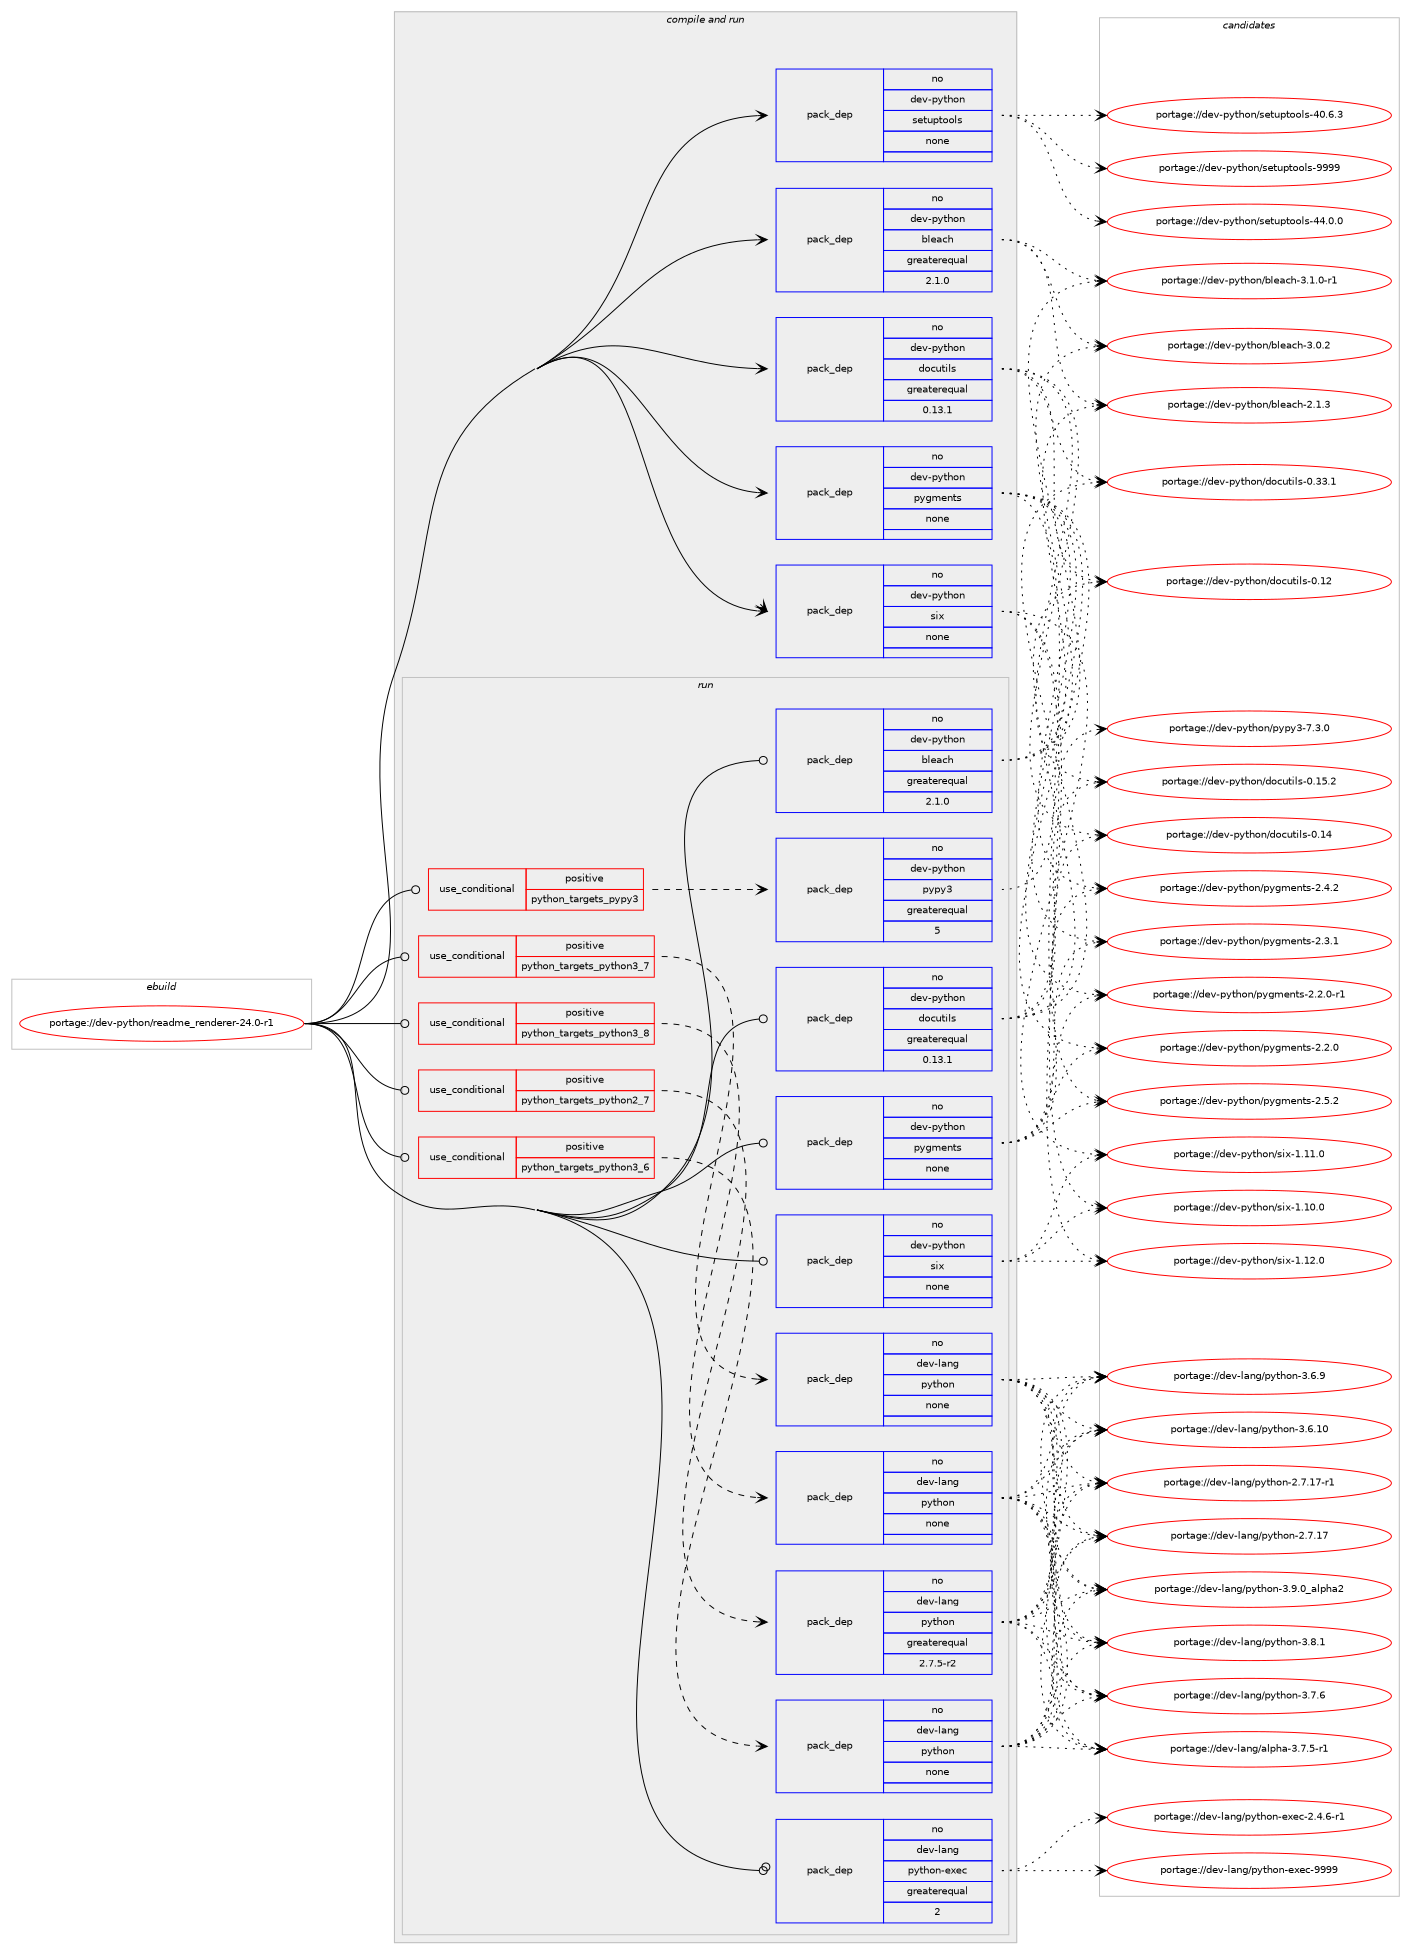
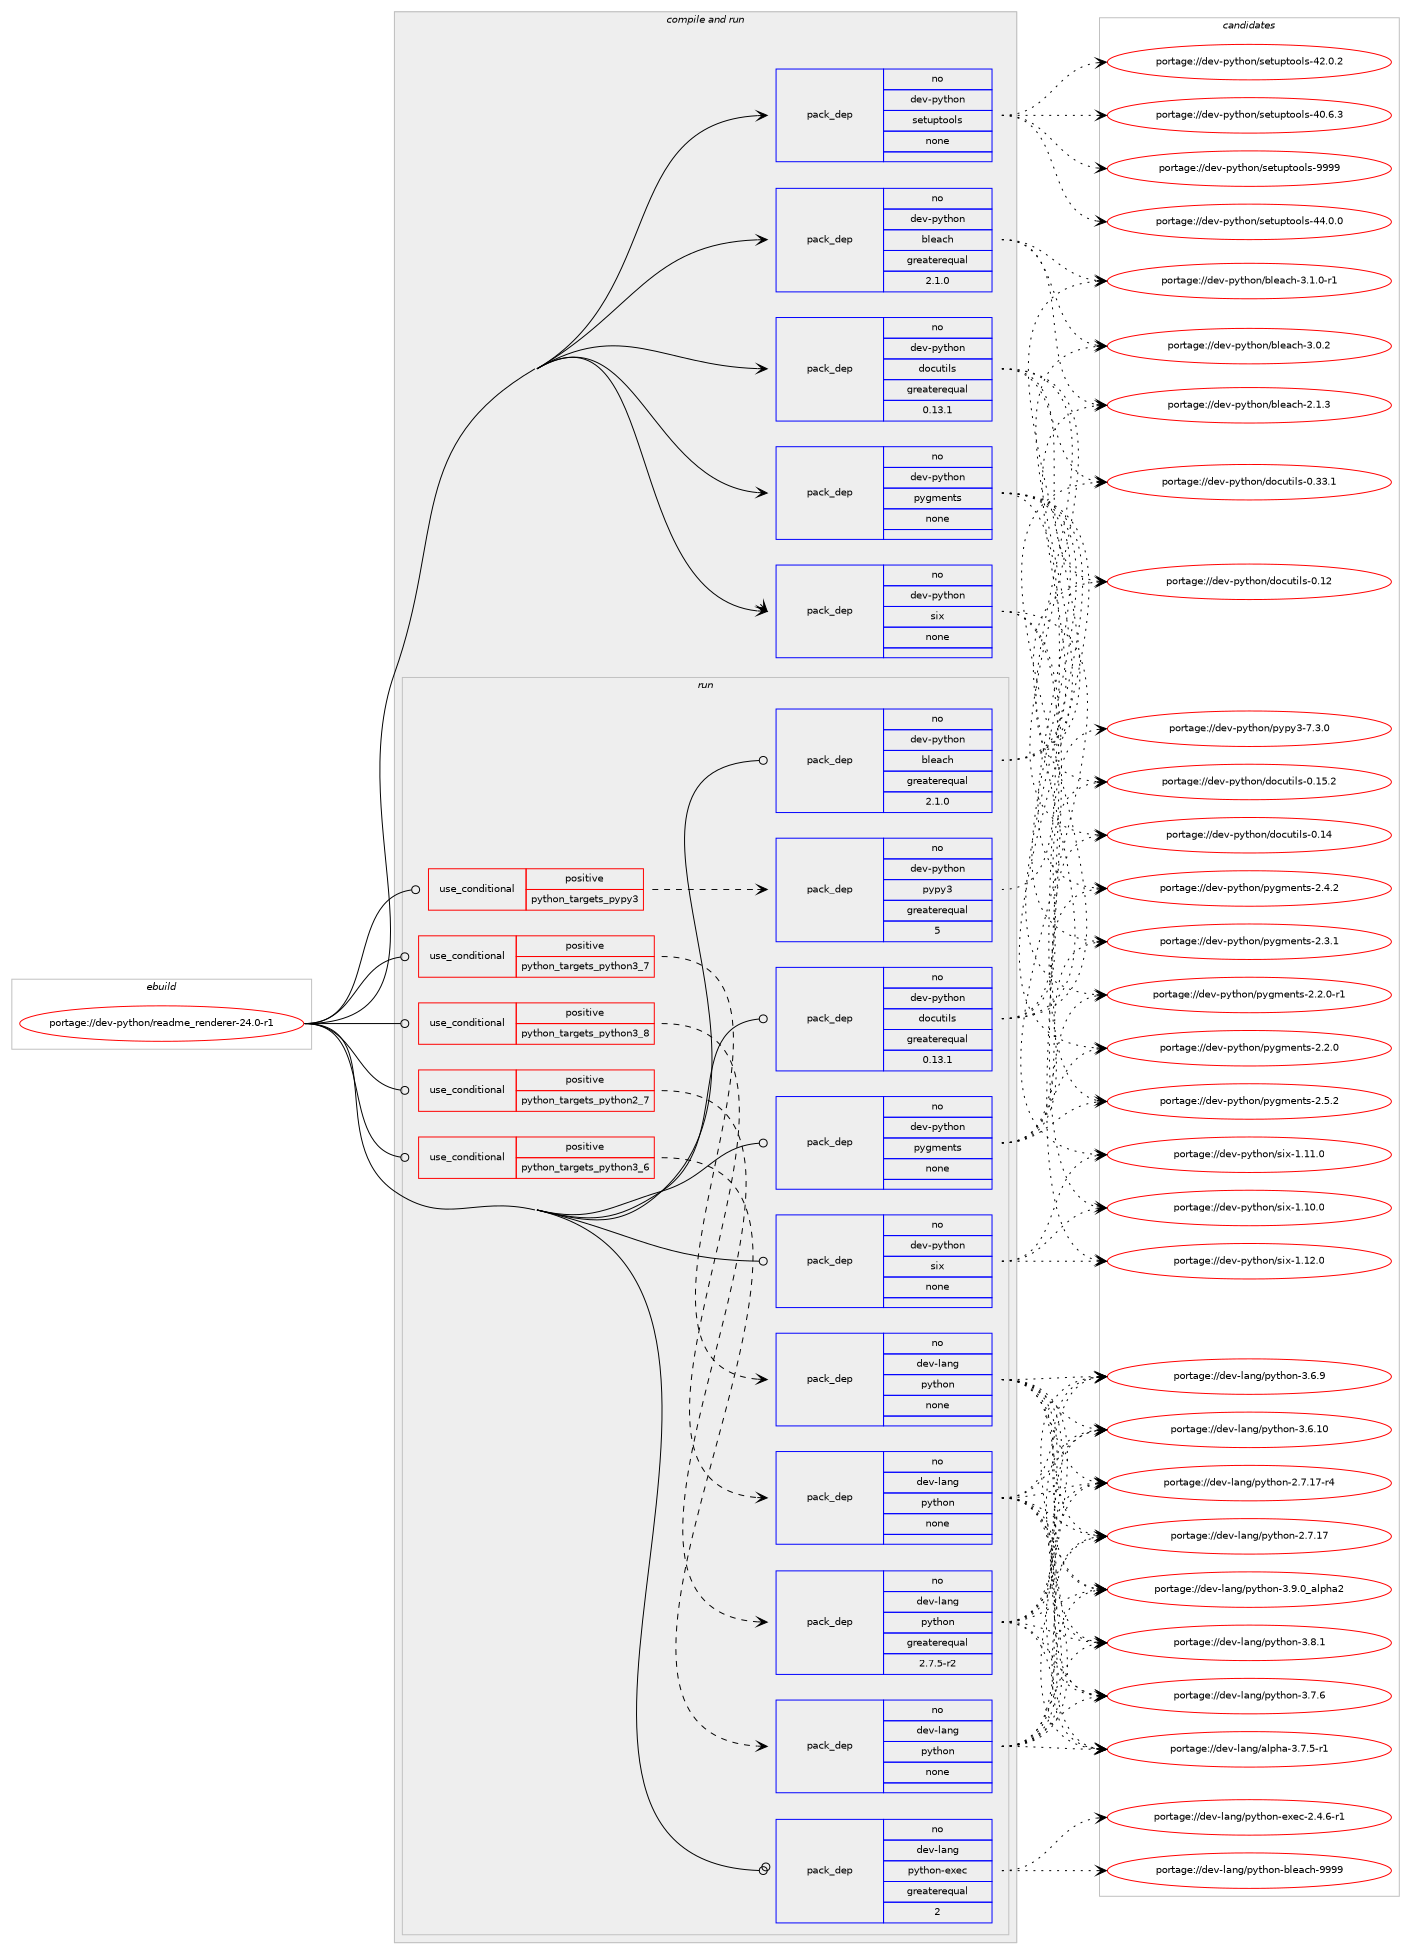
node "portage://dev-python/setuptools-42.0.2": added
node "portage://dev-lang/python-2.7.17-r1": label "portage://dev-lang/python-2.7.17-r1" -> "portage://dev-lang/python-2.7.17-r4"
node "portage://dev-lang/python-exec-9999": label "portage://dev-lang/python-exec-9999" -> "portage://dev-lang/python-bleach-9999"
